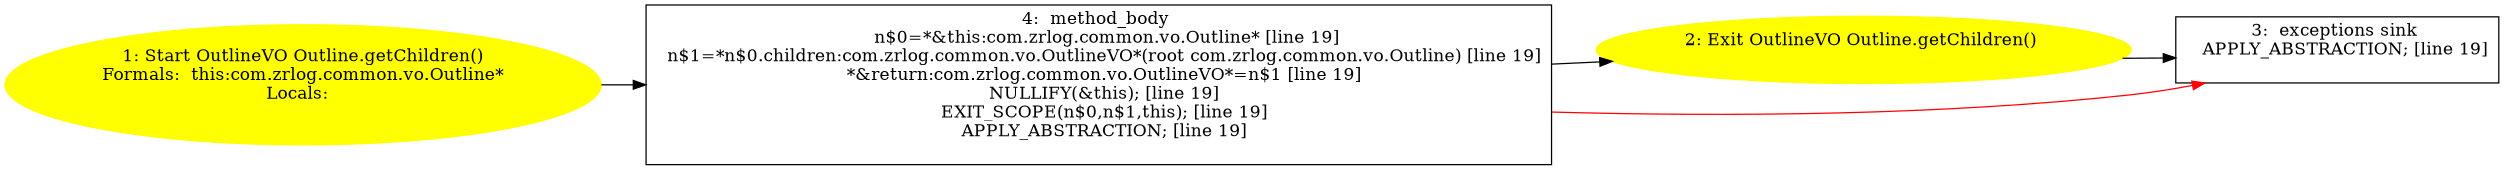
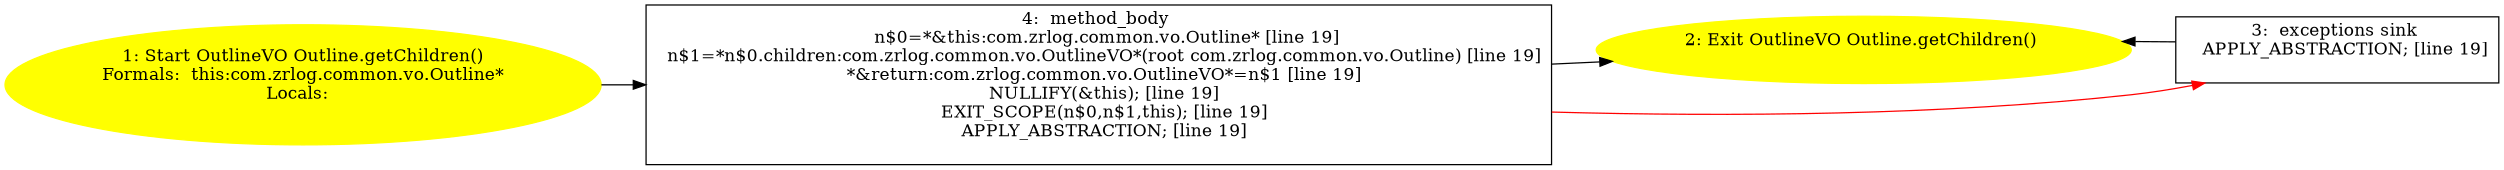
edge "2: Exit OutlineVO Outline.getChildren()" -> "3:  exceptions sink APPLY_ABSTRACTION; [line 19]": reversed
